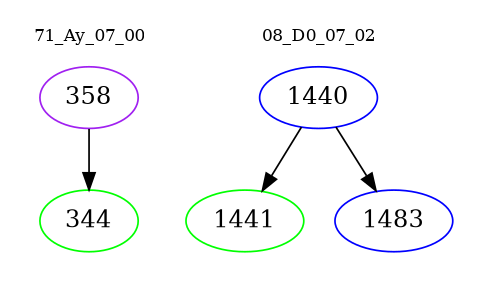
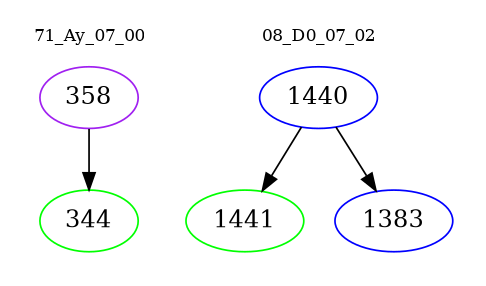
node "1483": label "1483" -> "1383"
